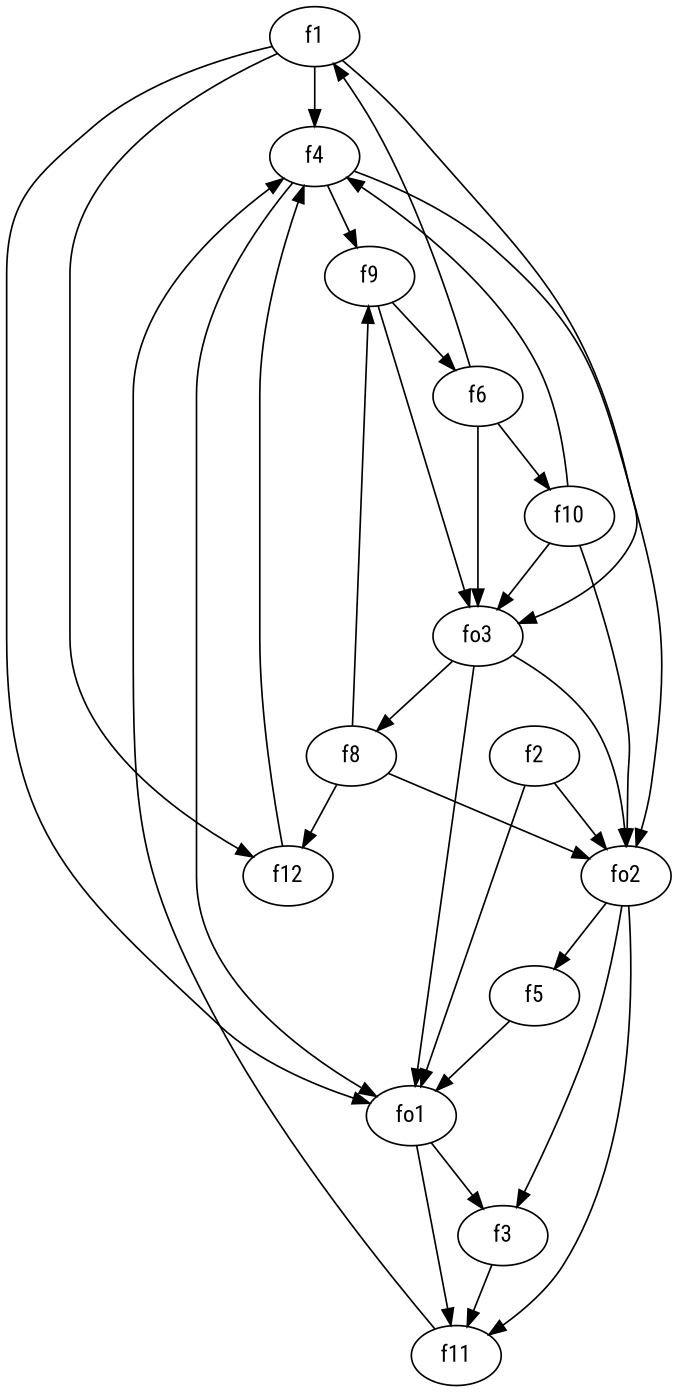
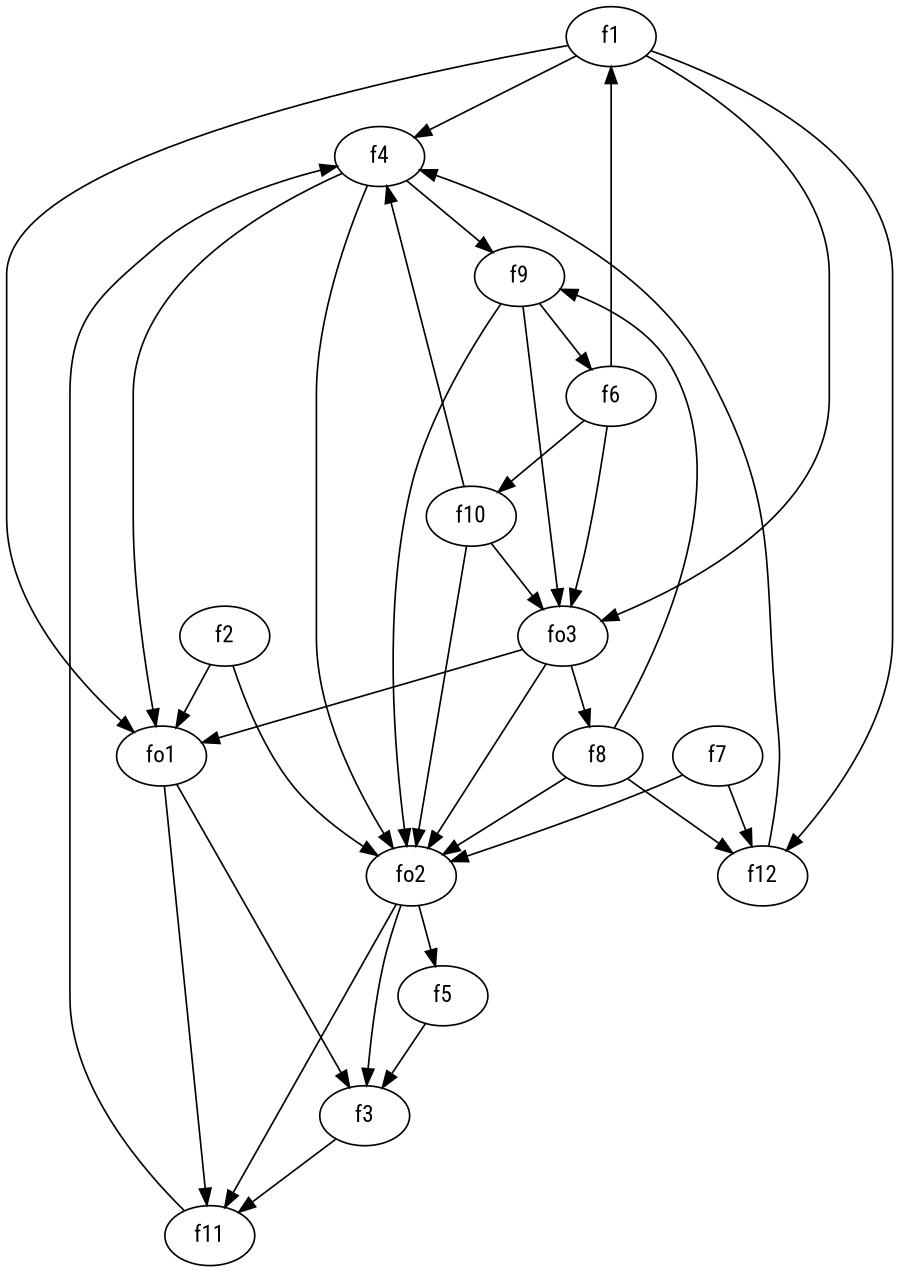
edge "f9" -> "fo2": added
node "f7": added
edge "f5" -> "fo1": now "f5" -> "f3"
